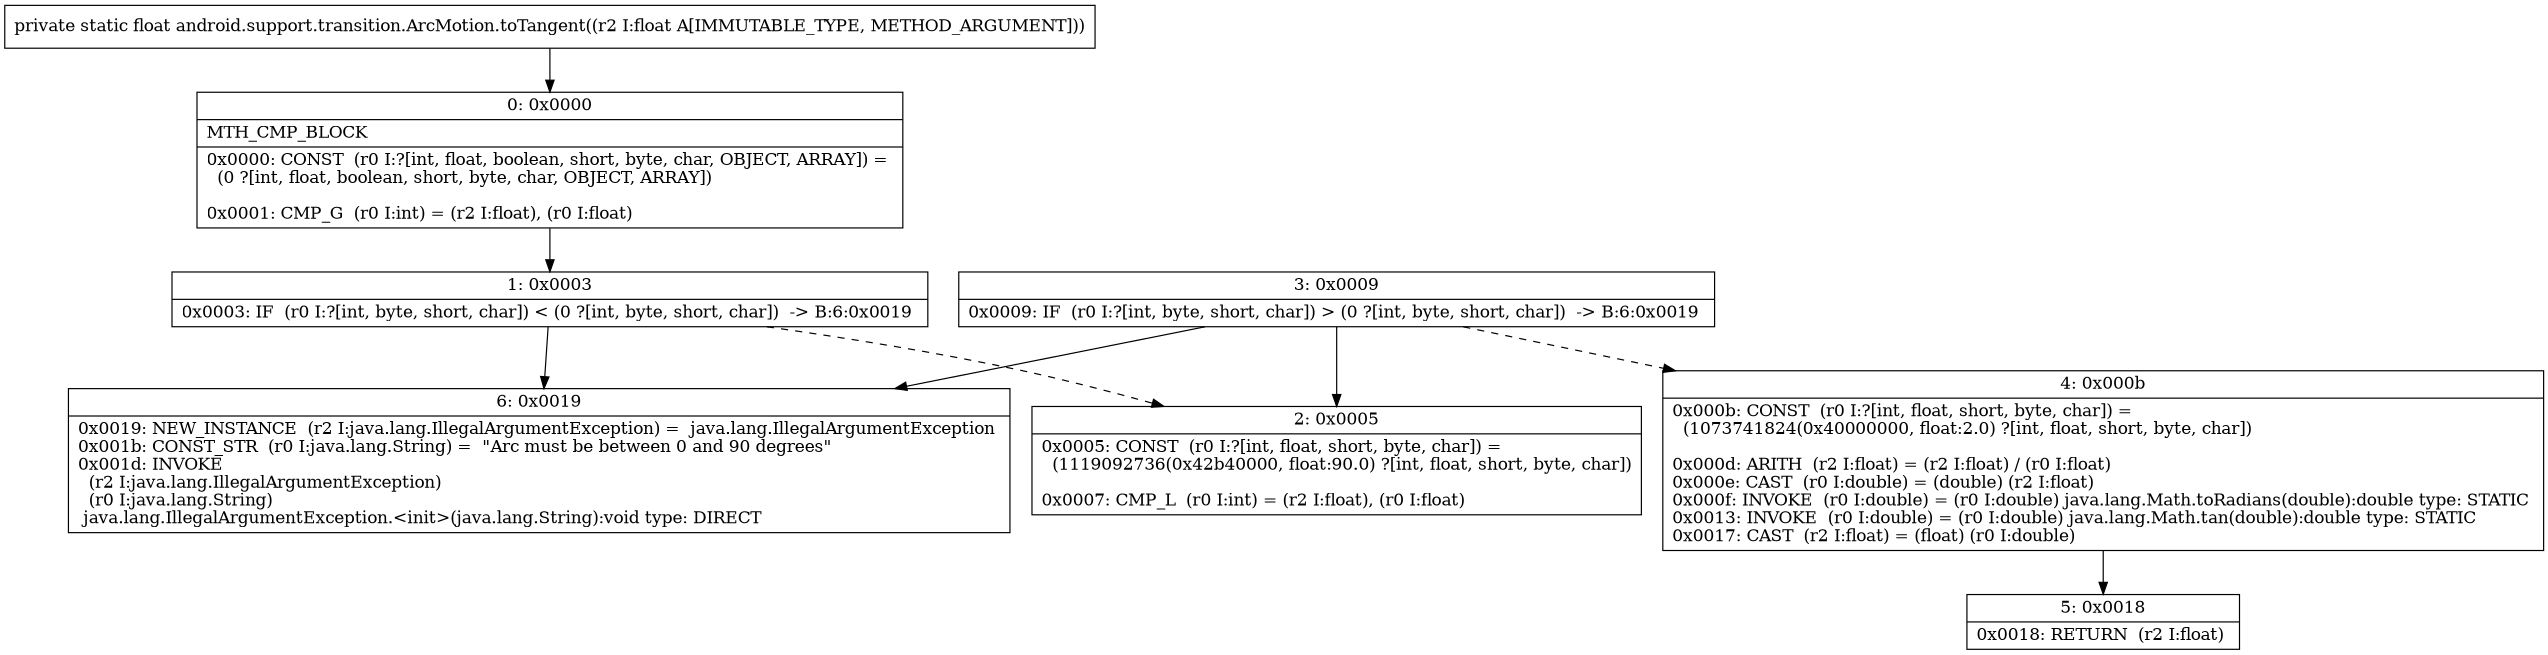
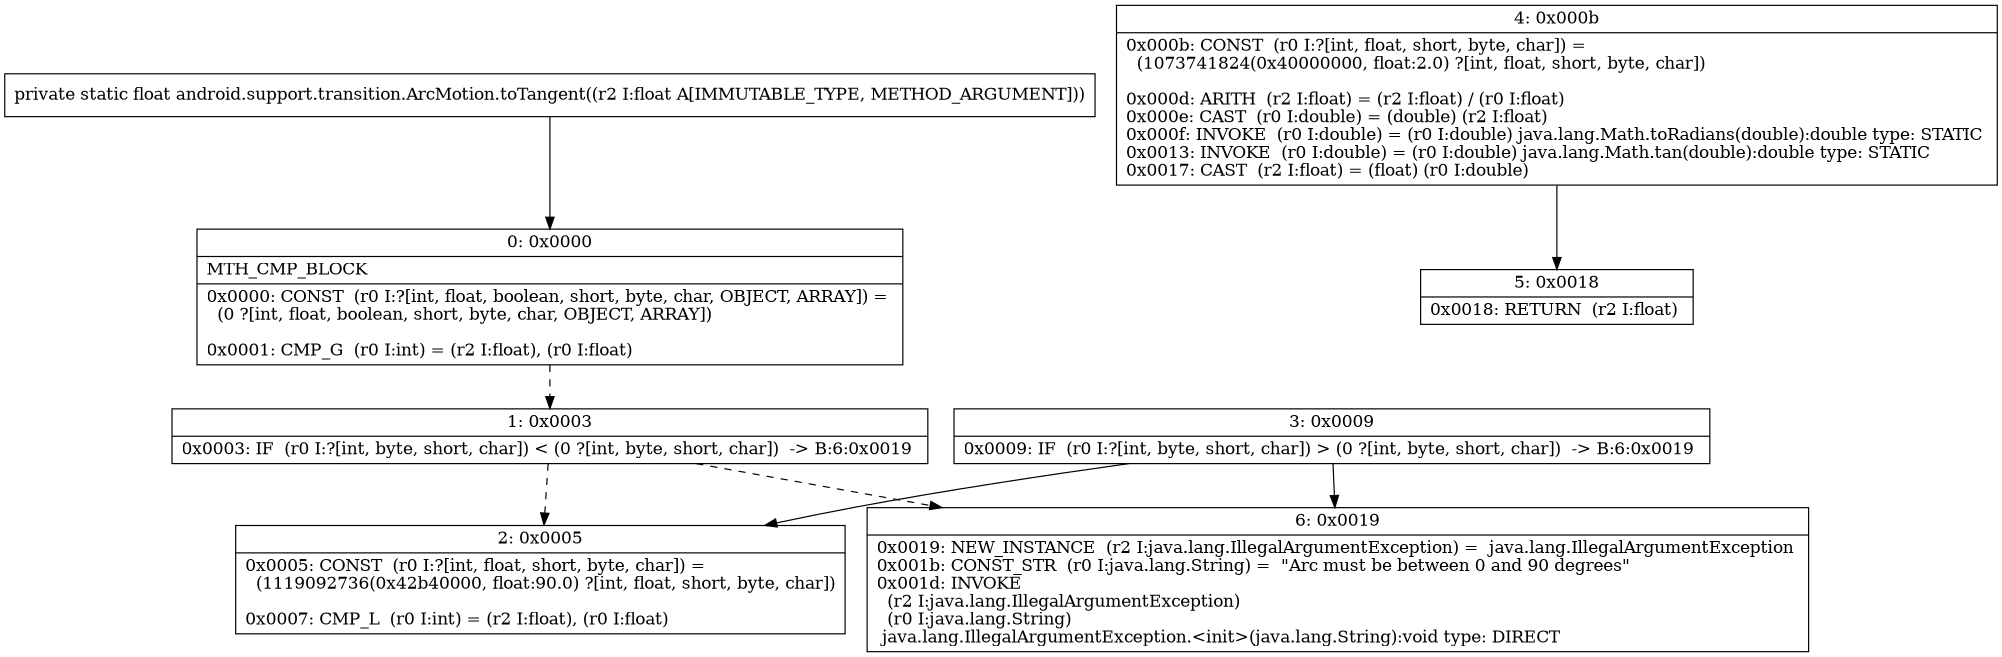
edge "0: 0x0000" -> "1: 0x0003": style solid -> dashed
edge "3: 0x0009" -> "4: 0x000b": removed
edge "1: 0x0003" -> "6: 0x0019": style solid -> dashed
